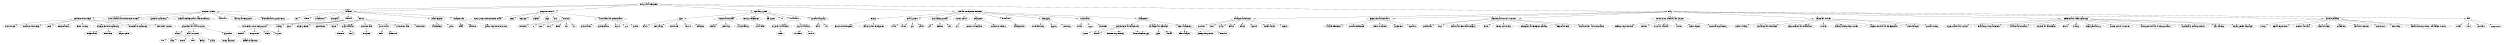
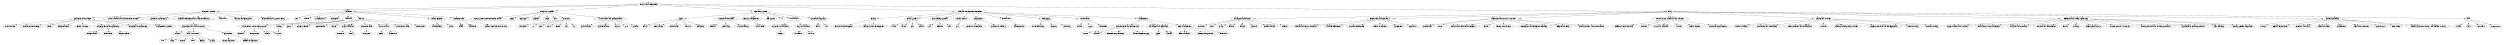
node "Computer Network": label "Computer Network" -> "Computer Specific"
node "Distributed Systems": label "Distributed Systems" -> "Management Systems"
node "Literals and Keyword Literals": added
node "Method Ranges": label "Method Ranges" -> "Method Lookup"
